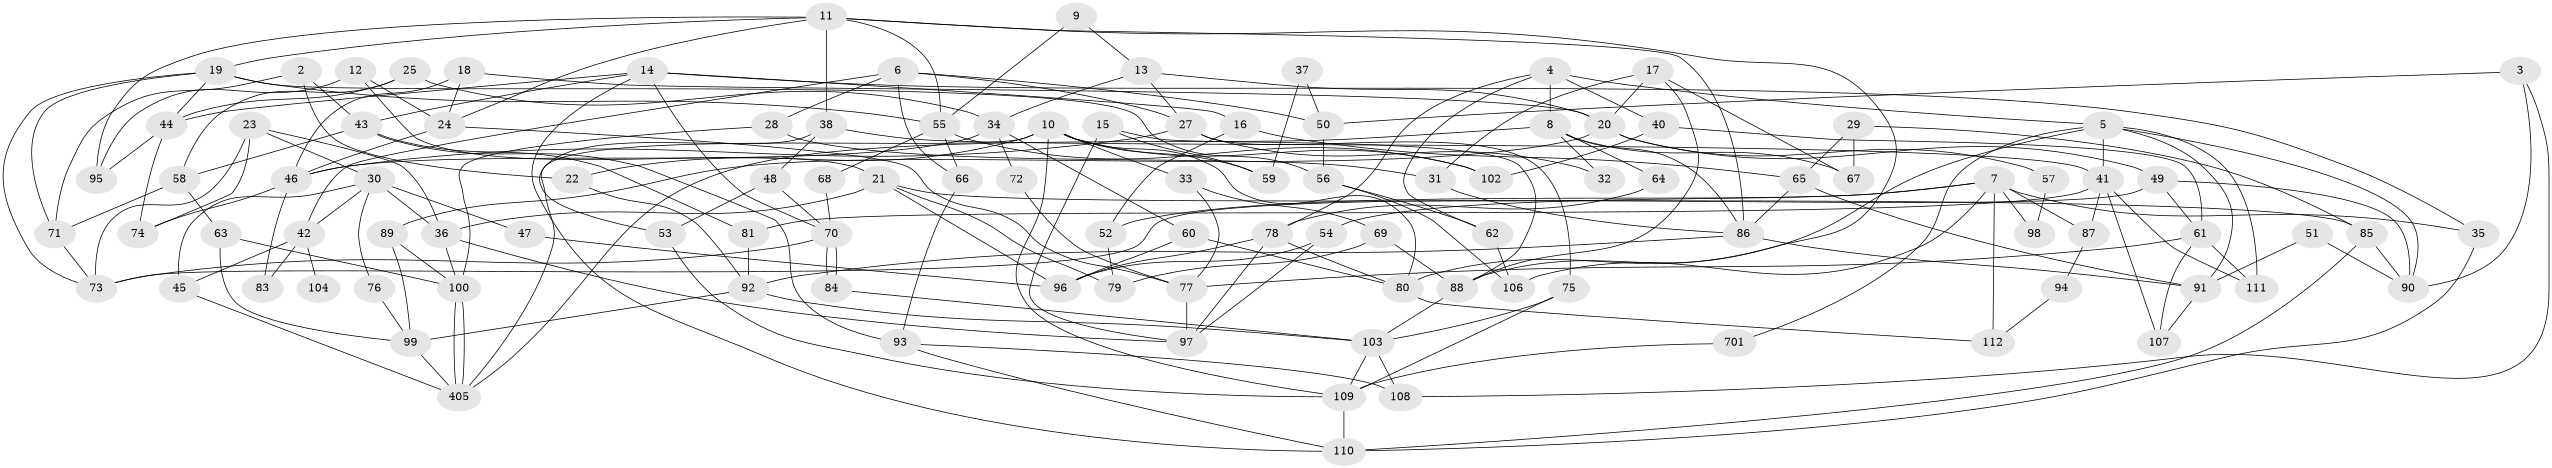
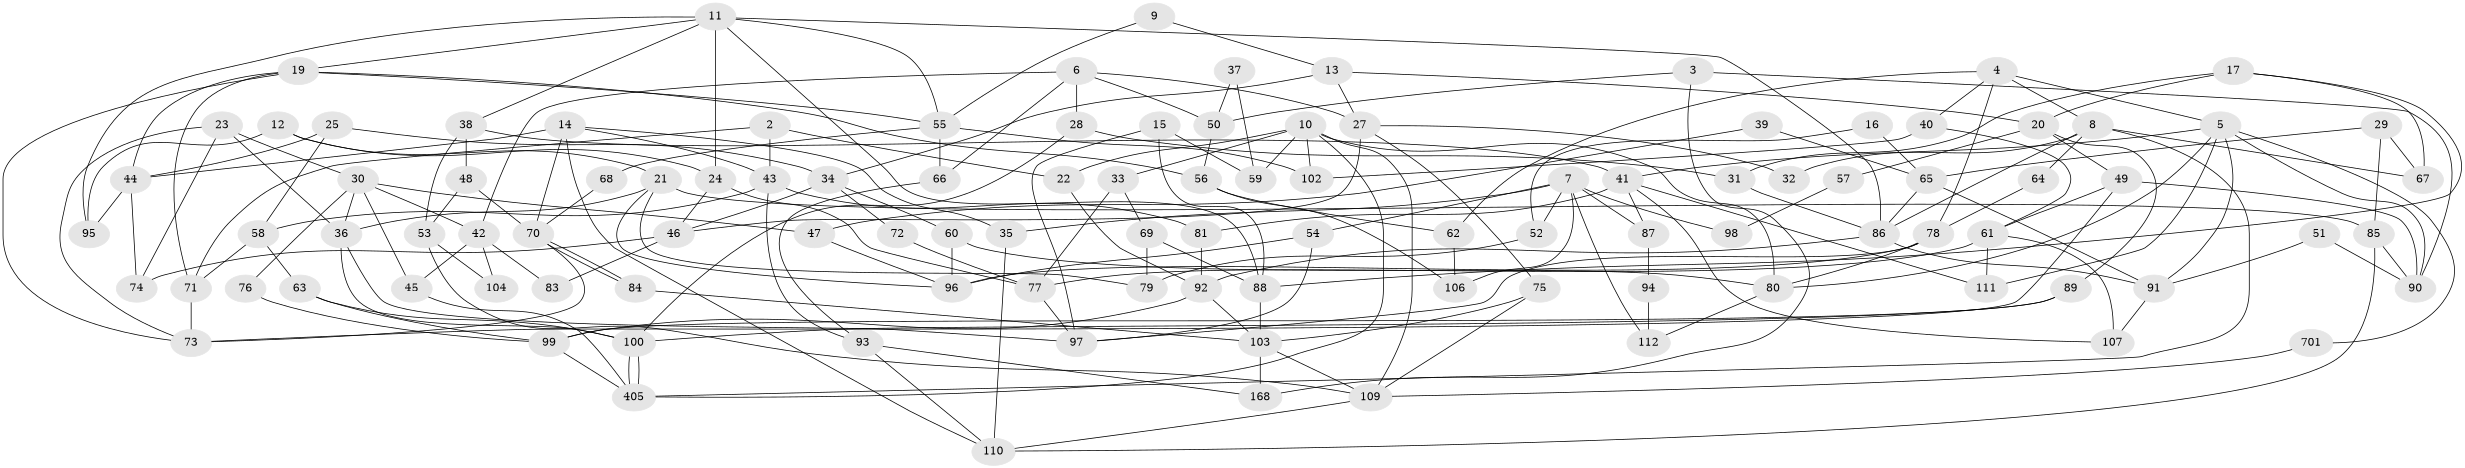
node "18": removed
edge "14" -- "16": removed
node "39": added
edge "53" -- "104": added
node "108": label "108" -> "168"
